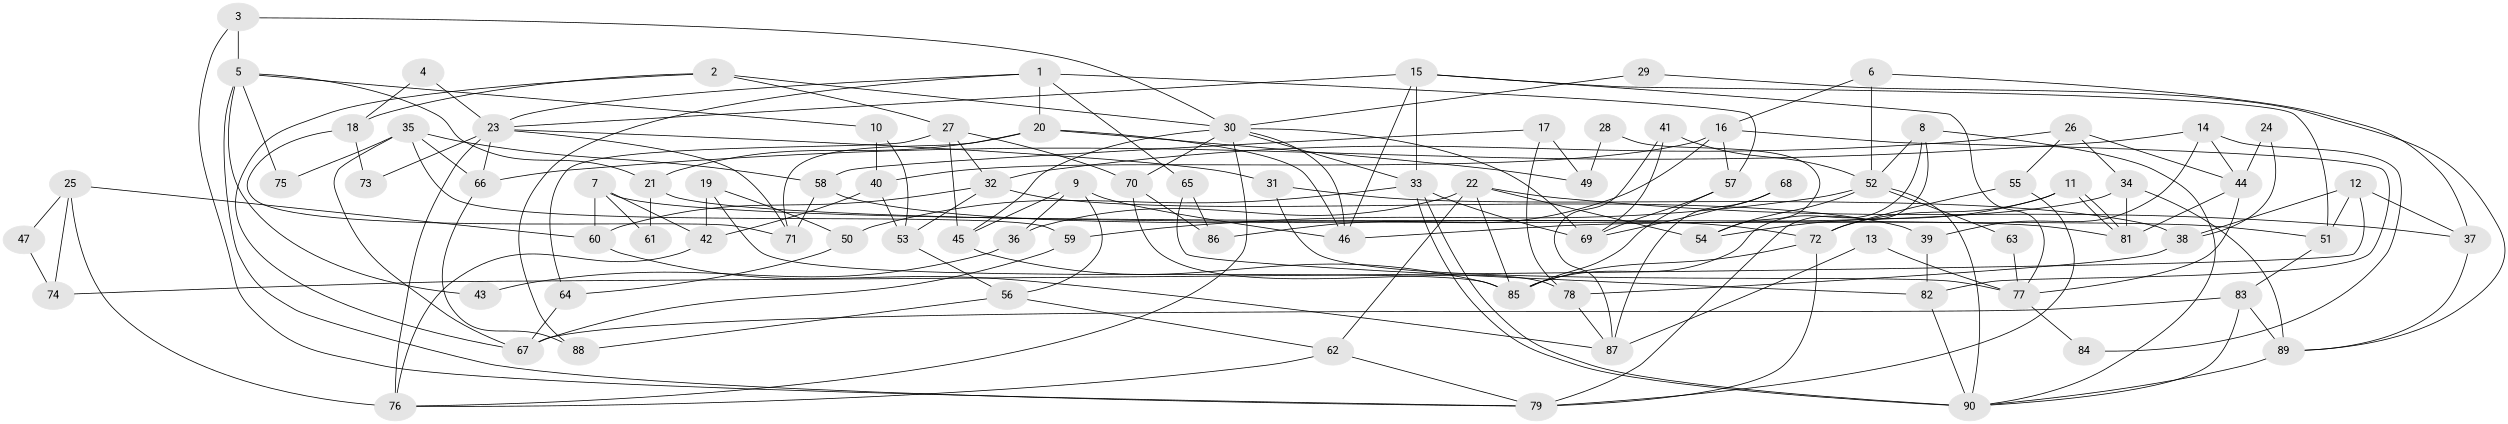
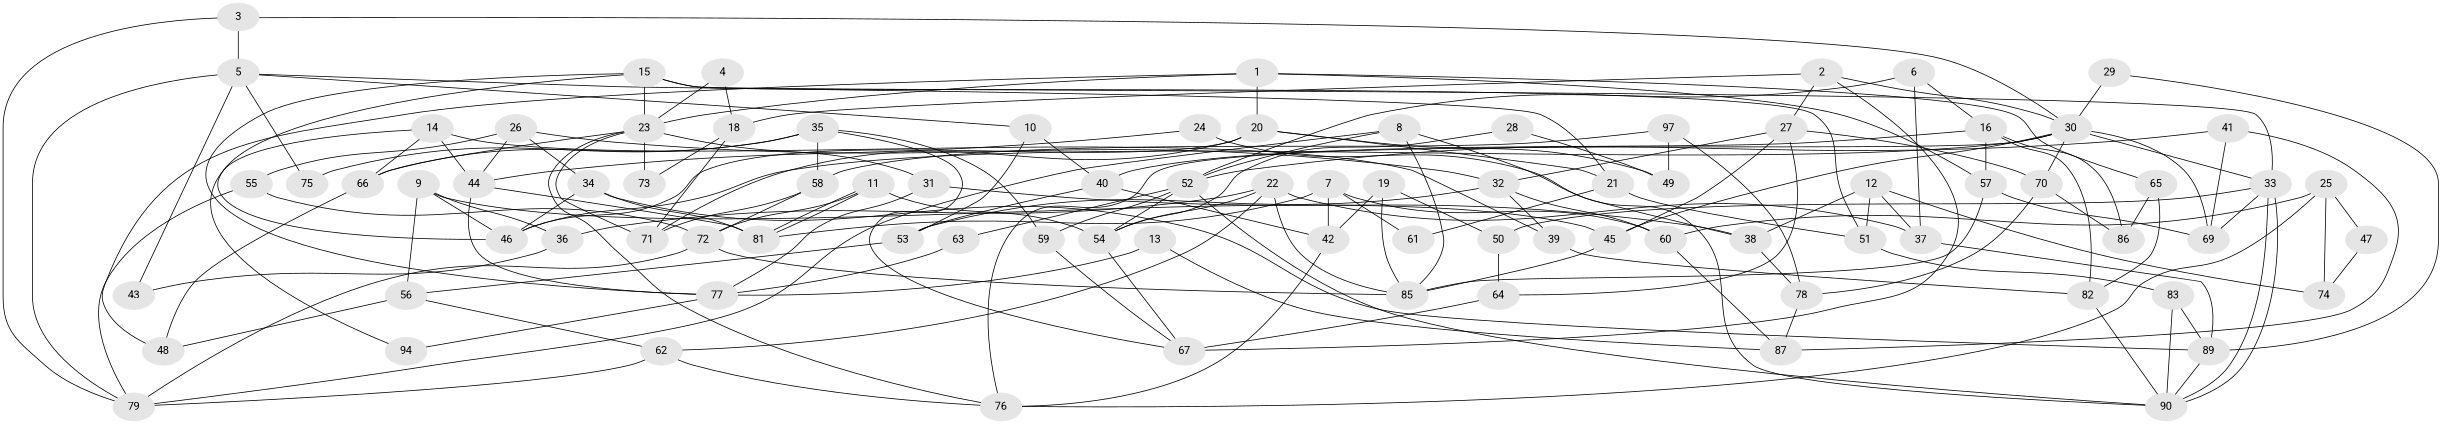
node "17": label "17" -> "97"
node "68": removed
edge "83" -- "67": now "54" -- "67"
node "88": label "88" -> "48"
node "84": label "84" -> "94"
